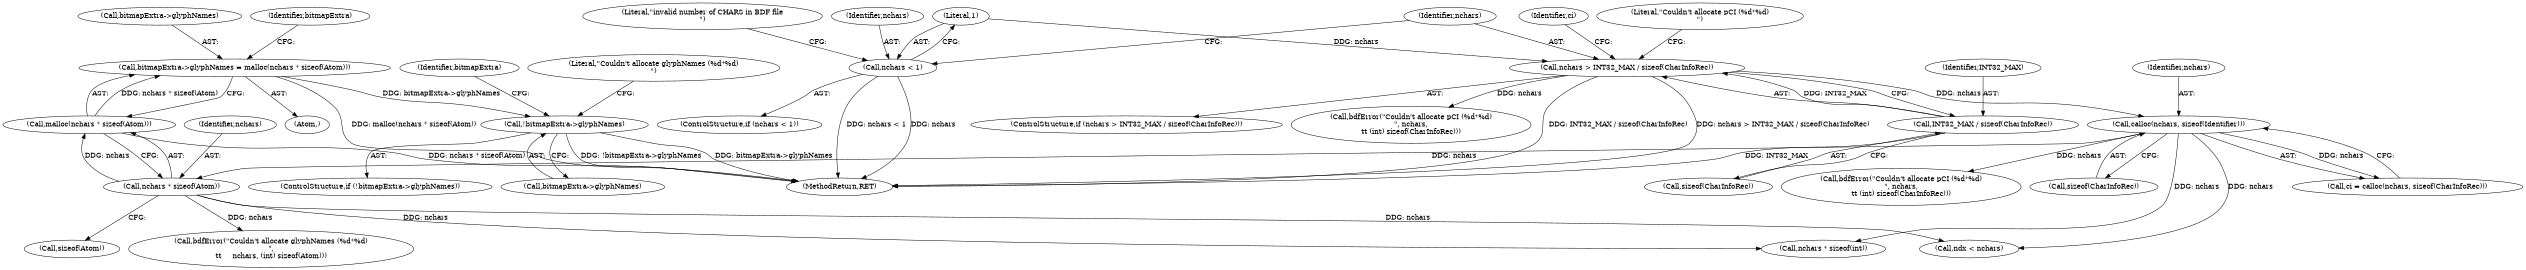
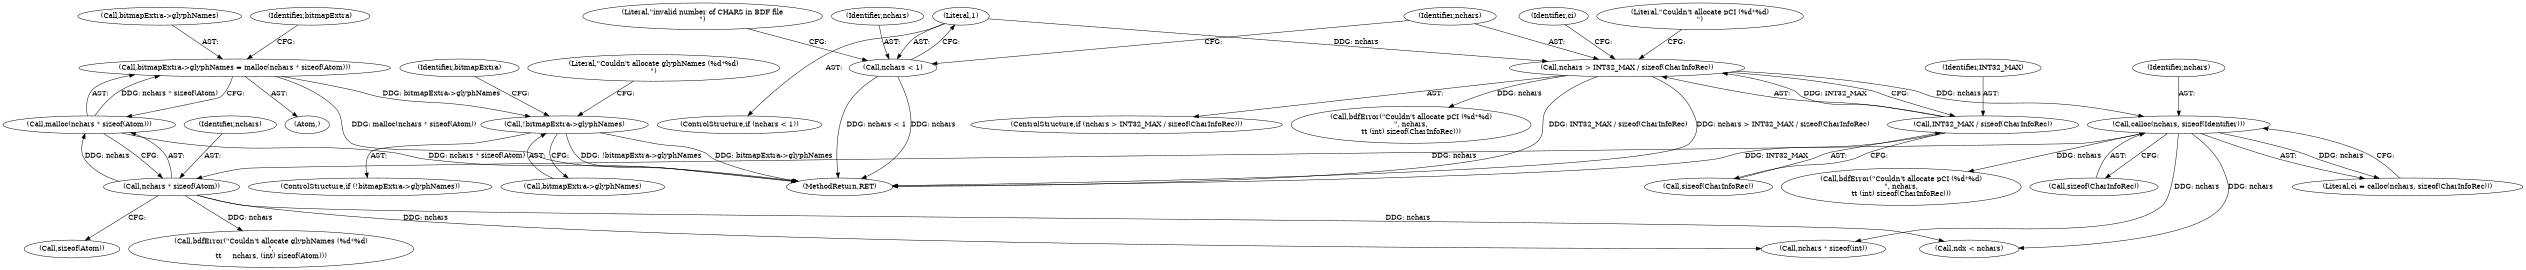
edge "(Call,nchars < 1)" -> "(ControlStructure,if (nchars < 1))": now "(Literal,1)" -> "(ControlStructure,if (nchars < 1))"
node "(Call,ci = calloc(nchars, sizeof(CharInfoRec)))": label "(Call,ci = calloc(nchars, sizeof(CharInfoRec)))" -> "(Literal,ci = calloc(nchars, sizeof(CharInfoRec)))"
